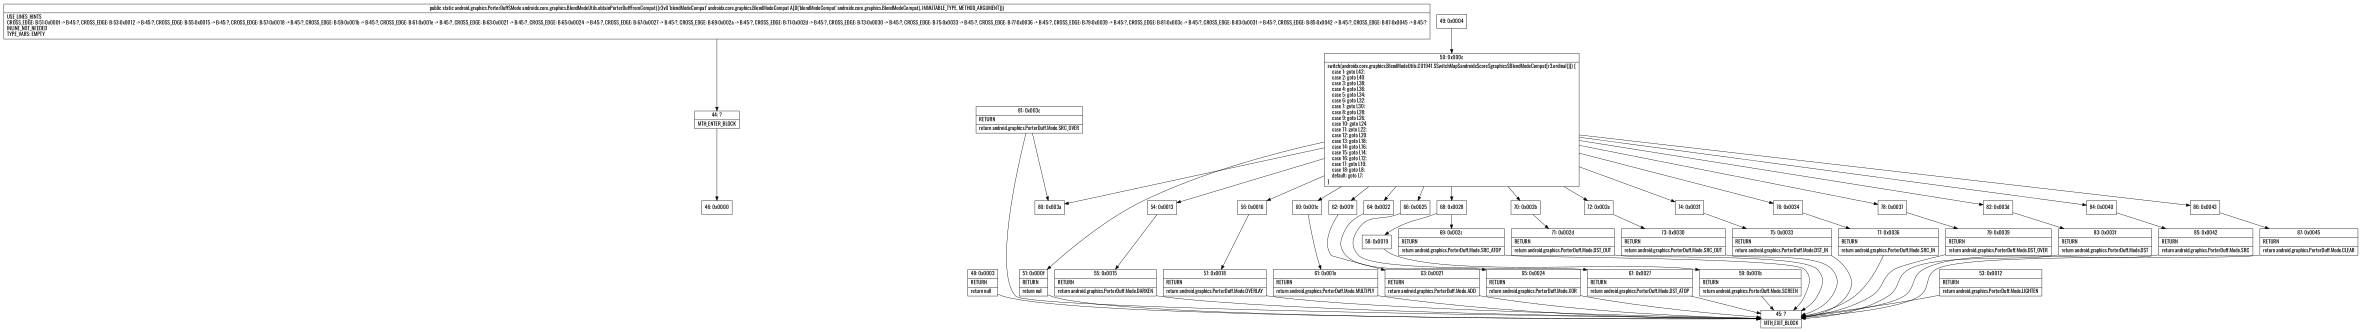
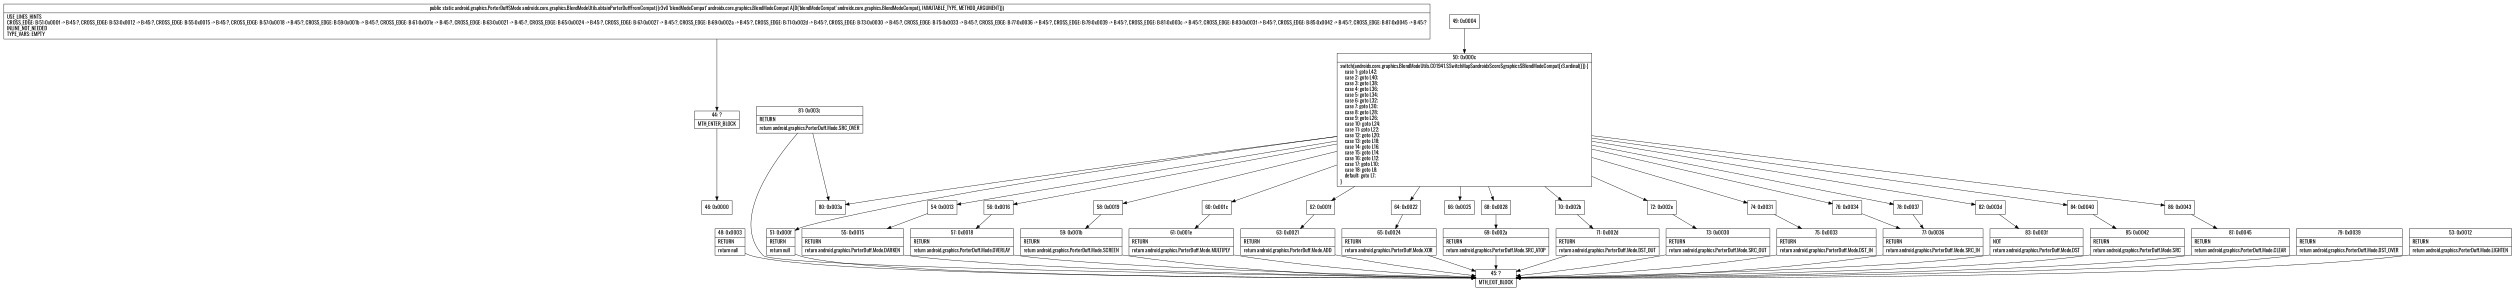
edge "78: 0x0037" -> "79: 0x0039": now "78: 0x0037" -> "77: 0x0036"
edge "68: 0x0028" -> "58: 0x0019": now "50: 0x000c" -> "58: 0x0019"
node "83: 0x003f": text "RETURN" -> "NOT"
node "67: 0x0027": removed
